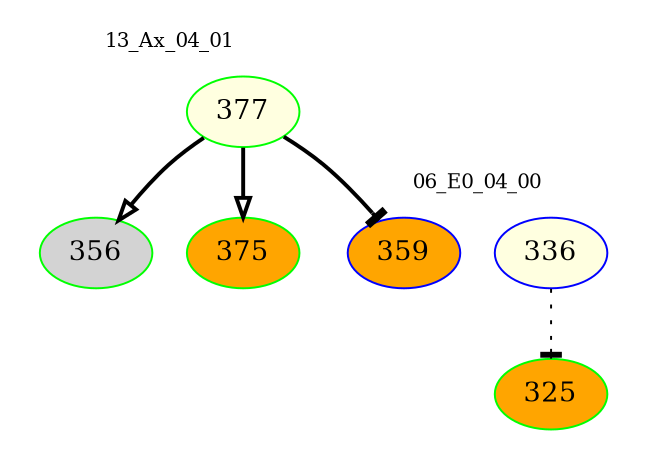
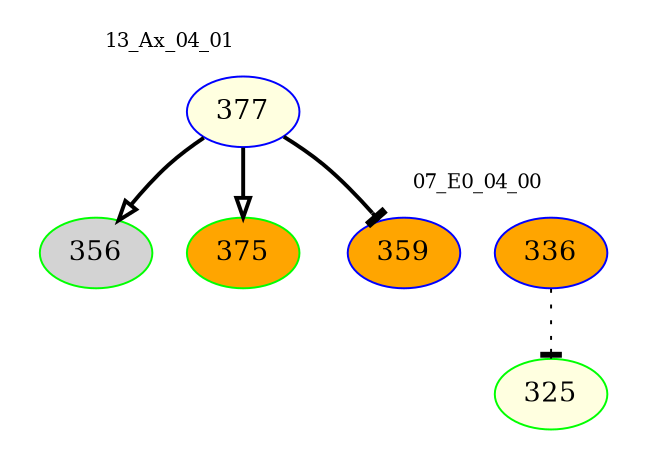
node "377": color green -> blue
cluster "06_E0_04_00": label "06_E0_04_00" -> "07_E0_04_00"
node "336": fillcolor lightyellow -> orange
node "325": fillcolor orange -> lightyellow
